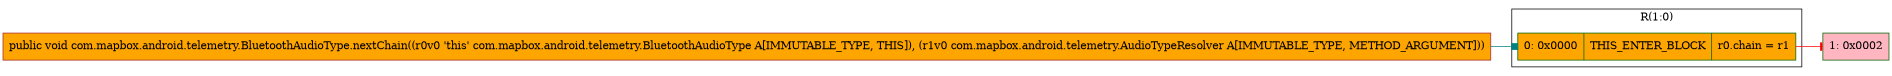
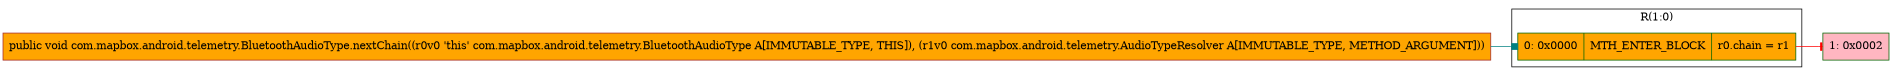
node "0: 0x0000": text "THIS_ENTER_BLOCK" -> "MTH_ENTER_BLOCK"
